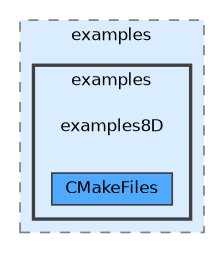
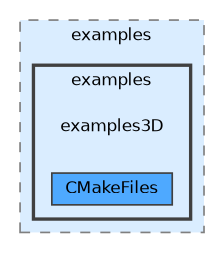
node "examples8D": label "examples8D" -> "examples3D"
